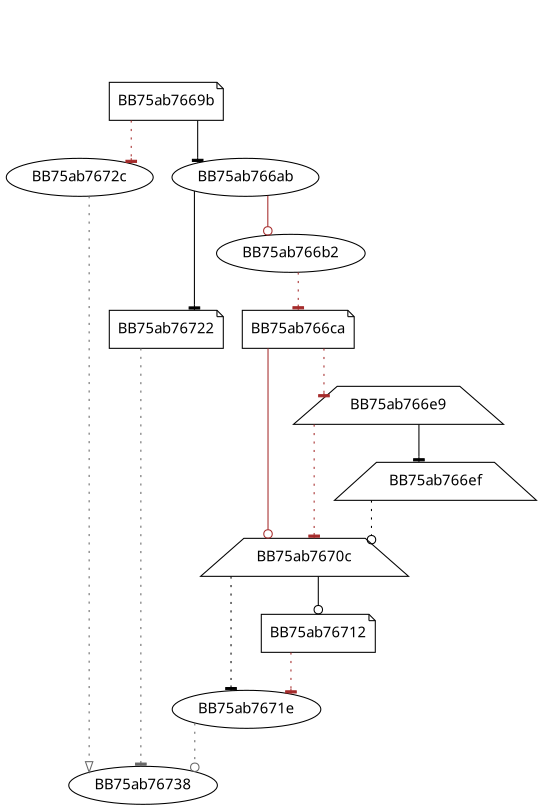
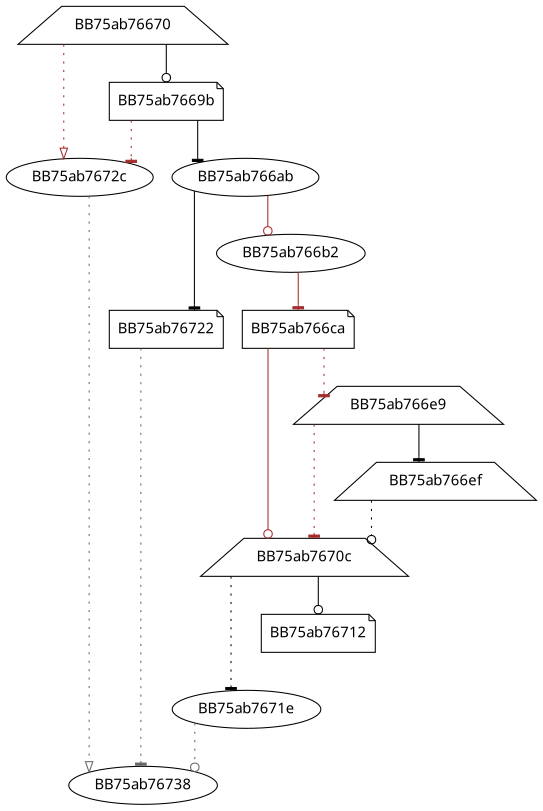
node "BB75ab76670": added
edge "BB75ab766b2" -> "BB75ab766ca": style dotted -> solid
edge "BB75ab76712" -> "BB75ab7671e": removed
